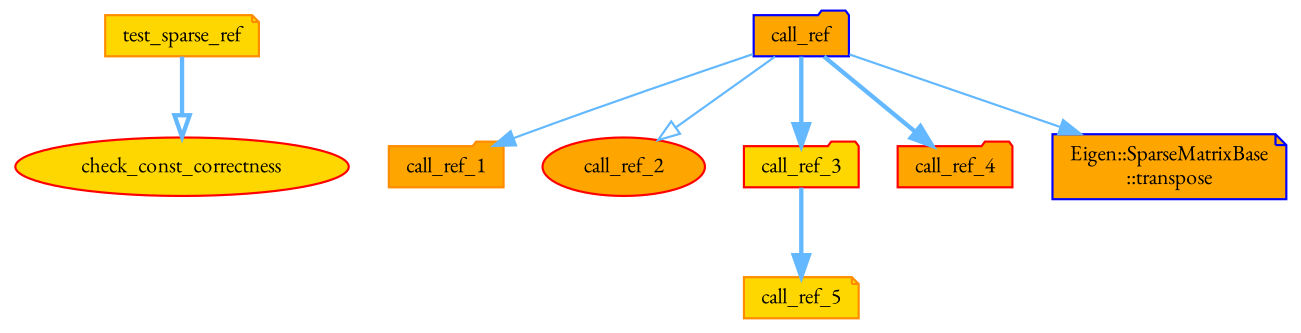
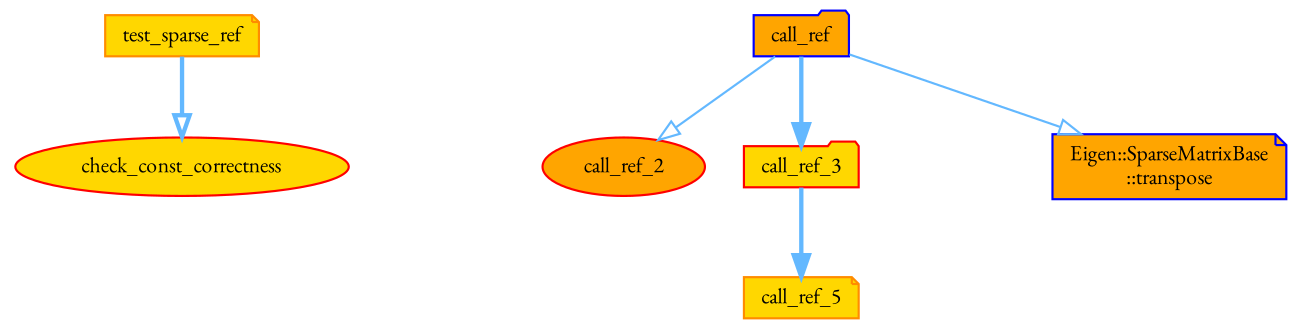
edge "call_ref" -> "Eigen::SparseMatrixBase ::transpose": arrowhead normal -> onormal
node "call_ref_1": removed
node "call_ref_4": removed
